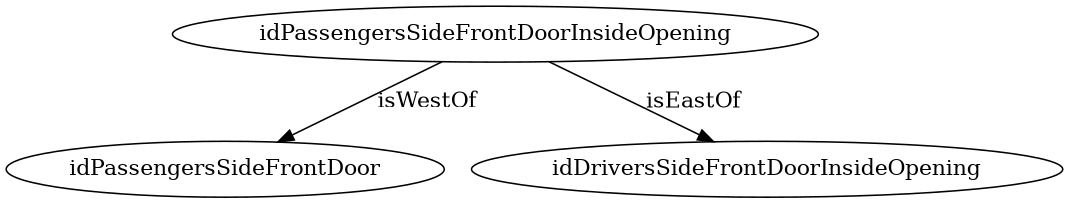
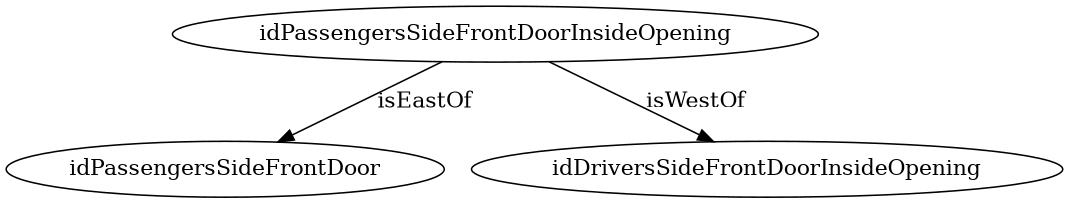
edge "idPassengersSideFrontDoorInsideOpening" -> "idPassengersSideFrontDoor": label "isWestOf" -> "isEastOf"
edge "idPassengersSideFrontDoorInsideOpening" -> "idDriversSideFrontDoorInsideOpening": label "isEastOf" -> "isWestOf"
